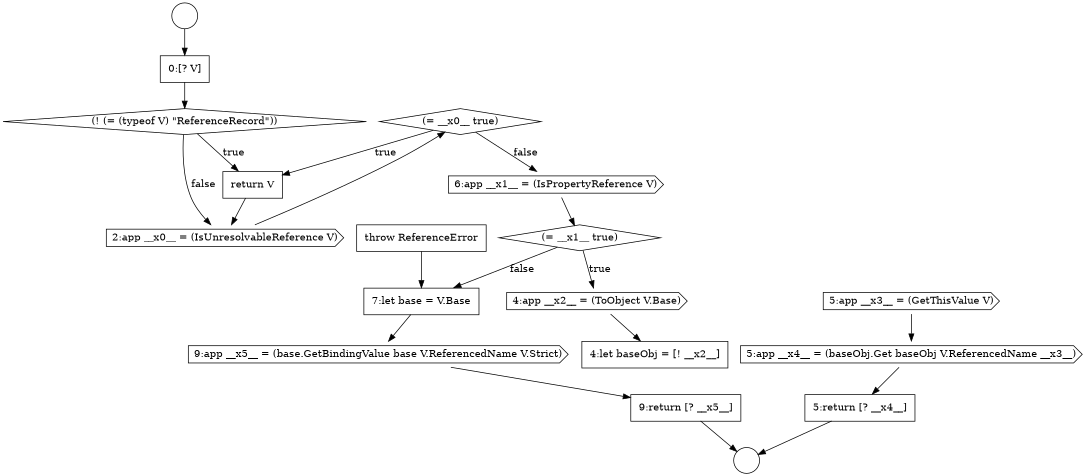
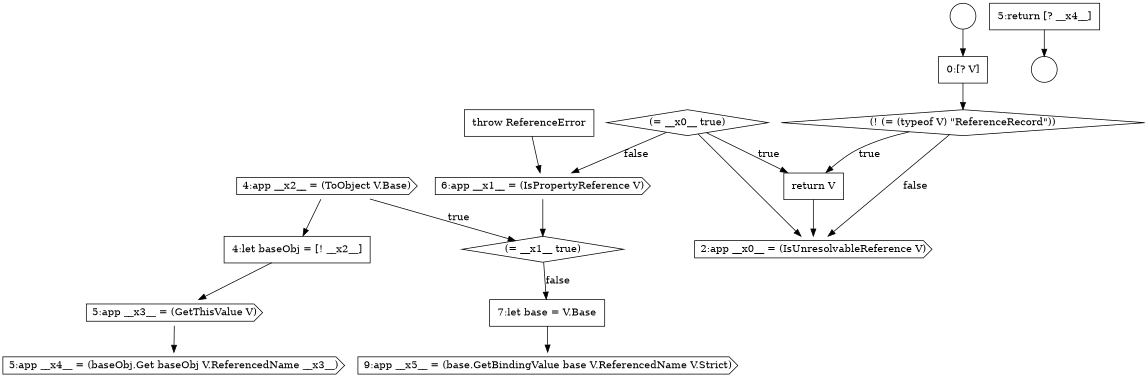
edge "2:app __x0__ = (IsUnresolvableReference V)" -> "(= __x0__ true)": reversed
edge "throw ReferenceError" -> "7:let base = V.Base": now "throw ReferenceError" -> "6:app __x1__ = (IsPropertyReference V)"
edge "(= __x1__ true)" -> "4:app __x2__ = (ToObject V.Base)": reversed
edge "4:let baseObj = [! __x2__]" -> "5:app __x3__ = (GetThisValue V)": added
edge "5:app __x4__ = (baseObj.Get baseObj V.ReferencedName __x3__)" -> "5:return [? __x4__]": removed
node "9:return [? __x5__]": removed
